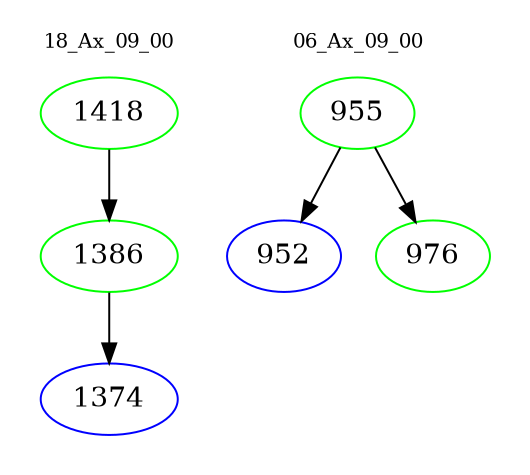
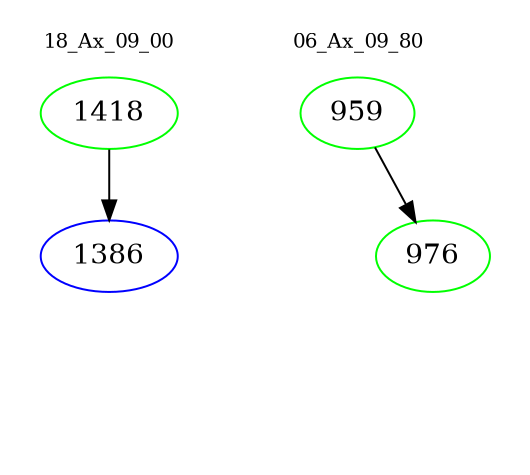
cluster "06_Ax_09_00": label "06_Ax_09_00" -> "06_Ax_09_80"
node "955": label "955" -> "959"
node "1386": color green -> blue
node "952": removed
node "1374": removed
